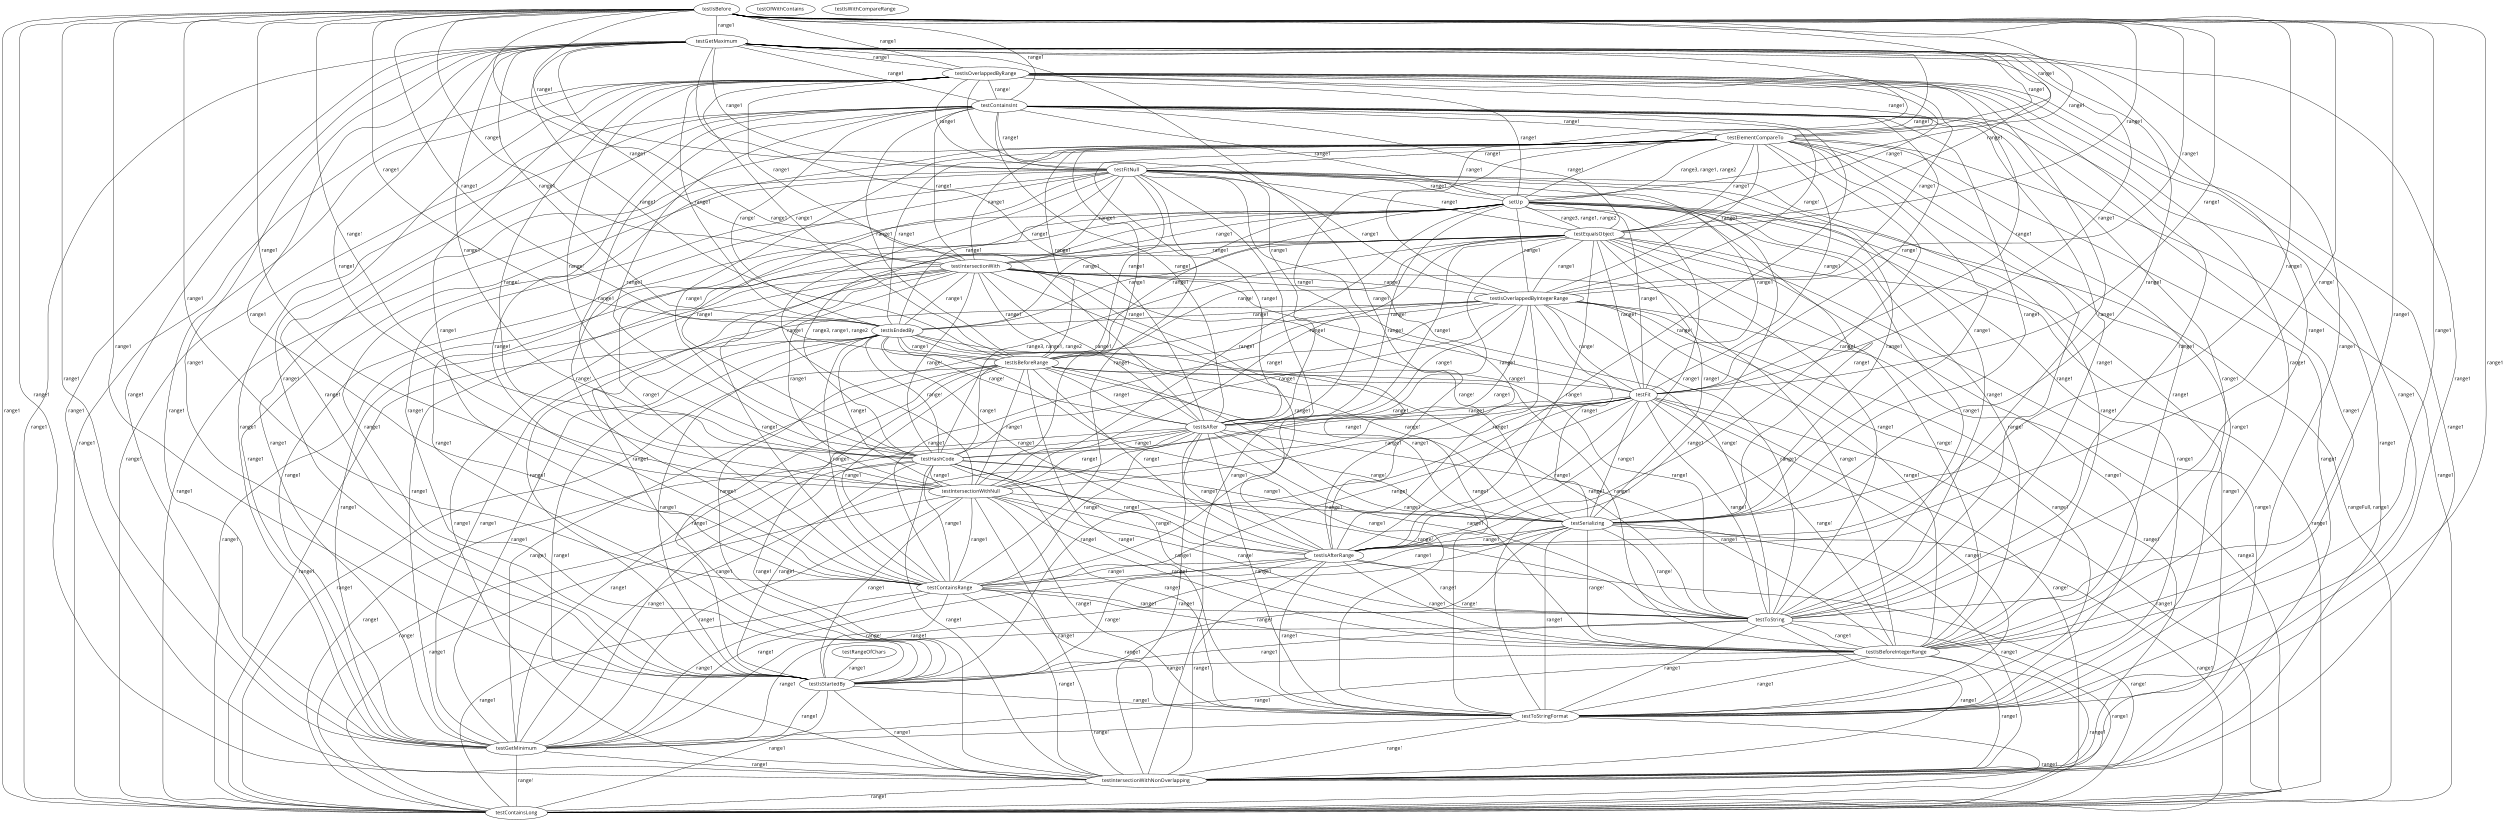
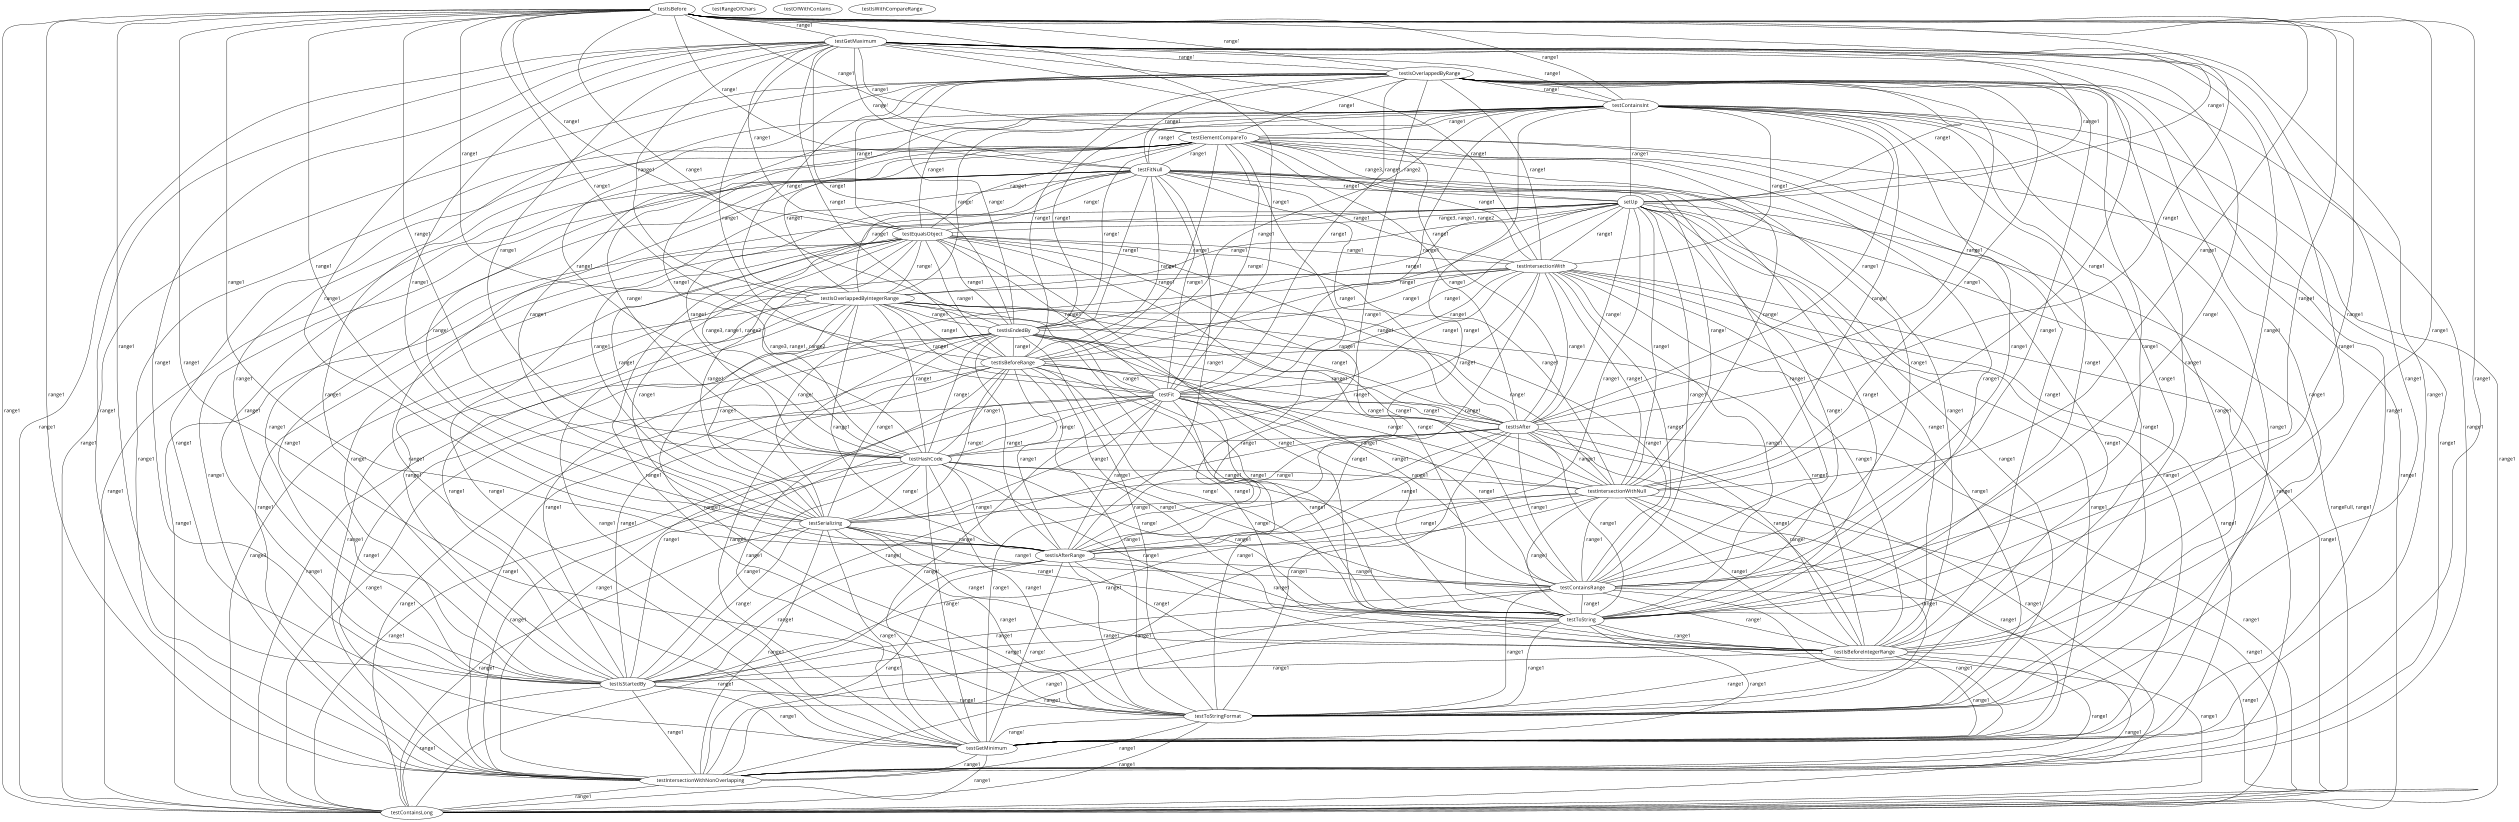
edge "testIsBefore" -- "testIntersectionWith": removed, label "range1"
edge "testRangeOfChars" -- "testIsStartedBy": now "testIsAfter" -- "testIsStartedBy"
